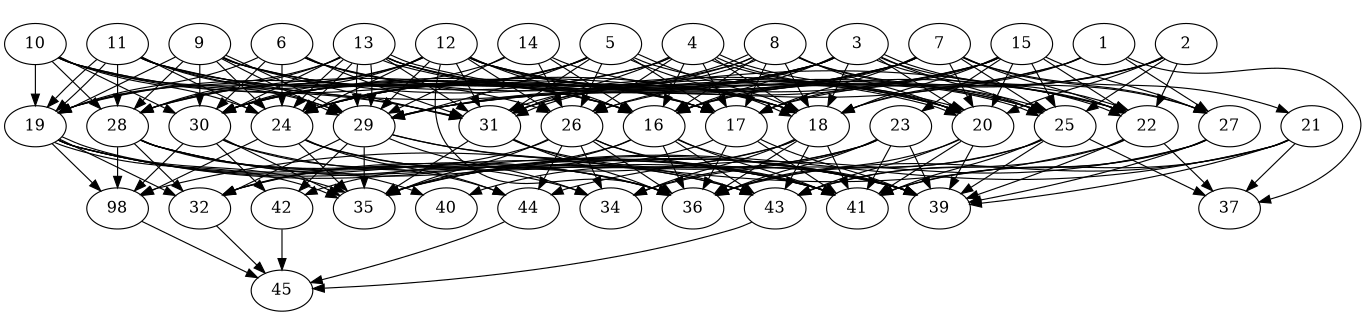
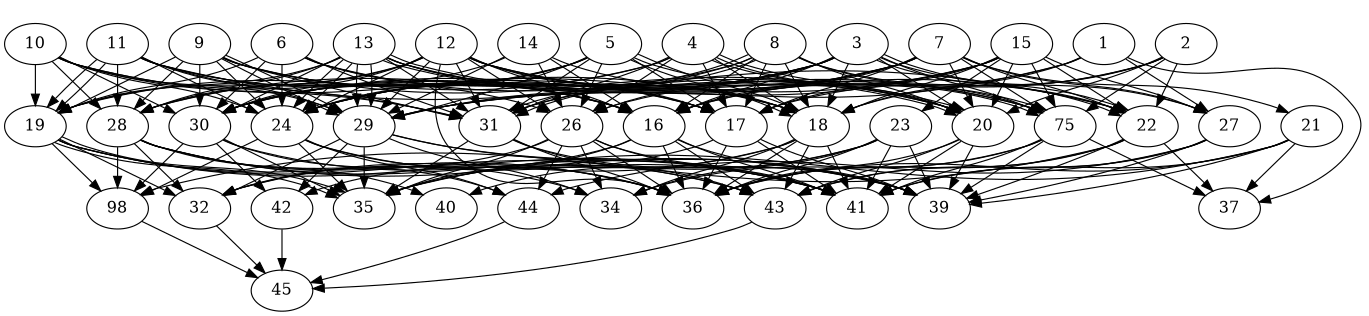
edge "4" -> "16": removed
node "25": label "25" -> "75"
edge "22" -> "36": added
edge "19" -> "39": removed
